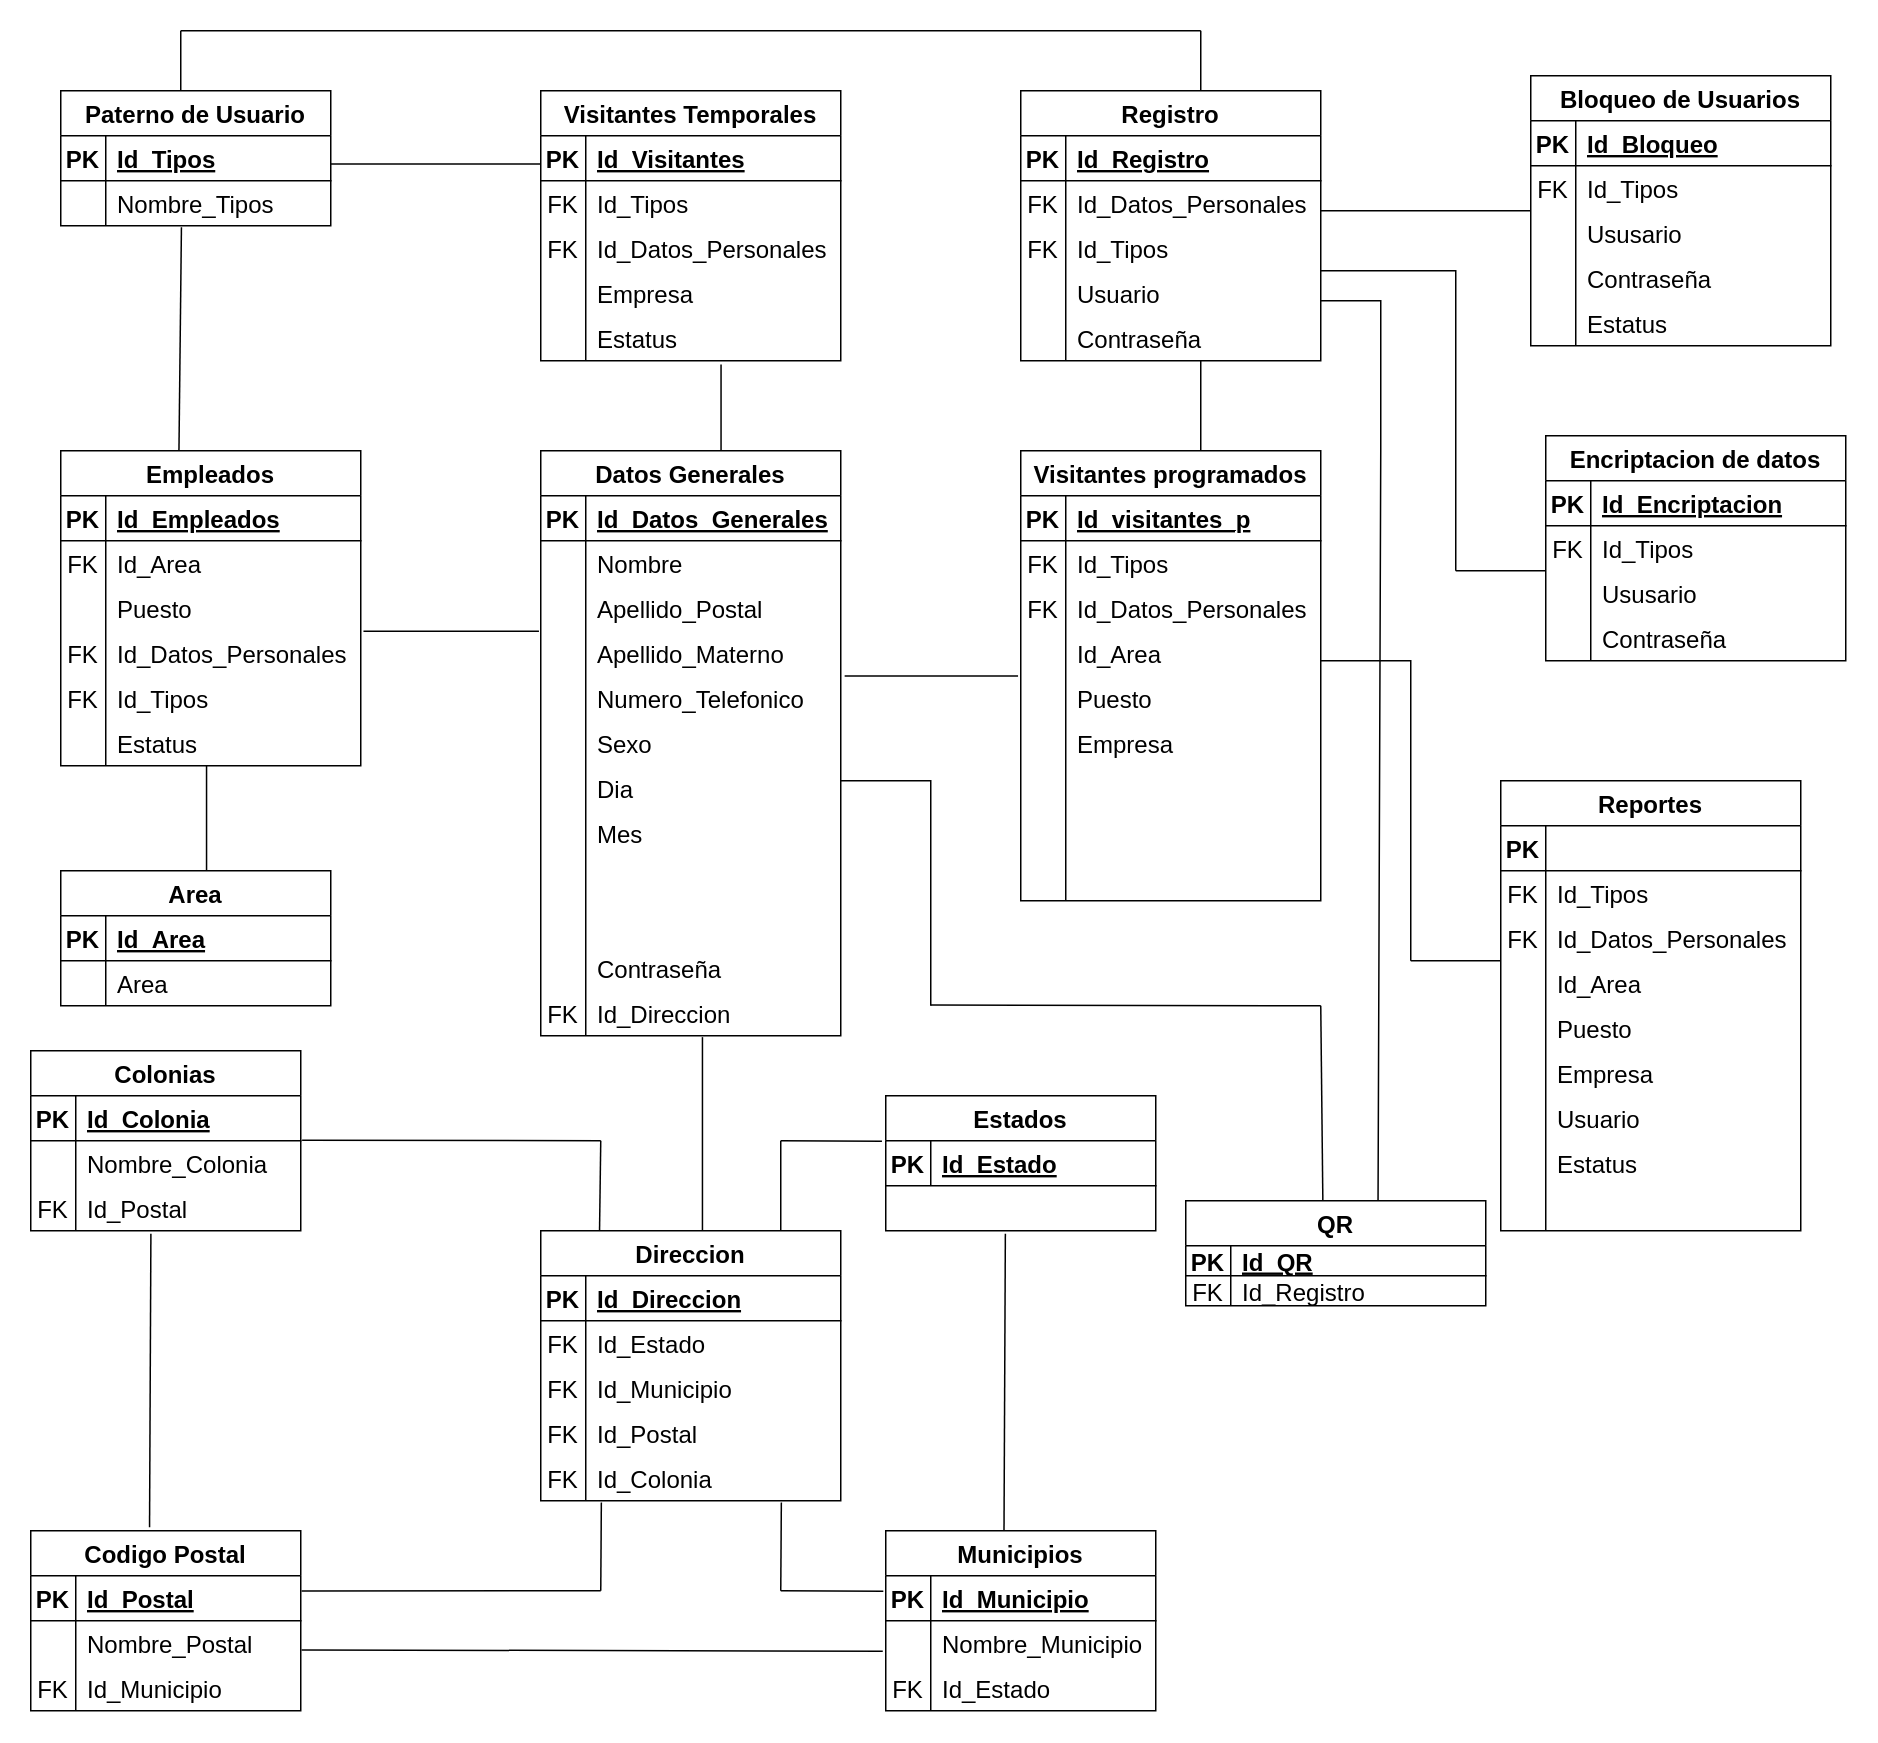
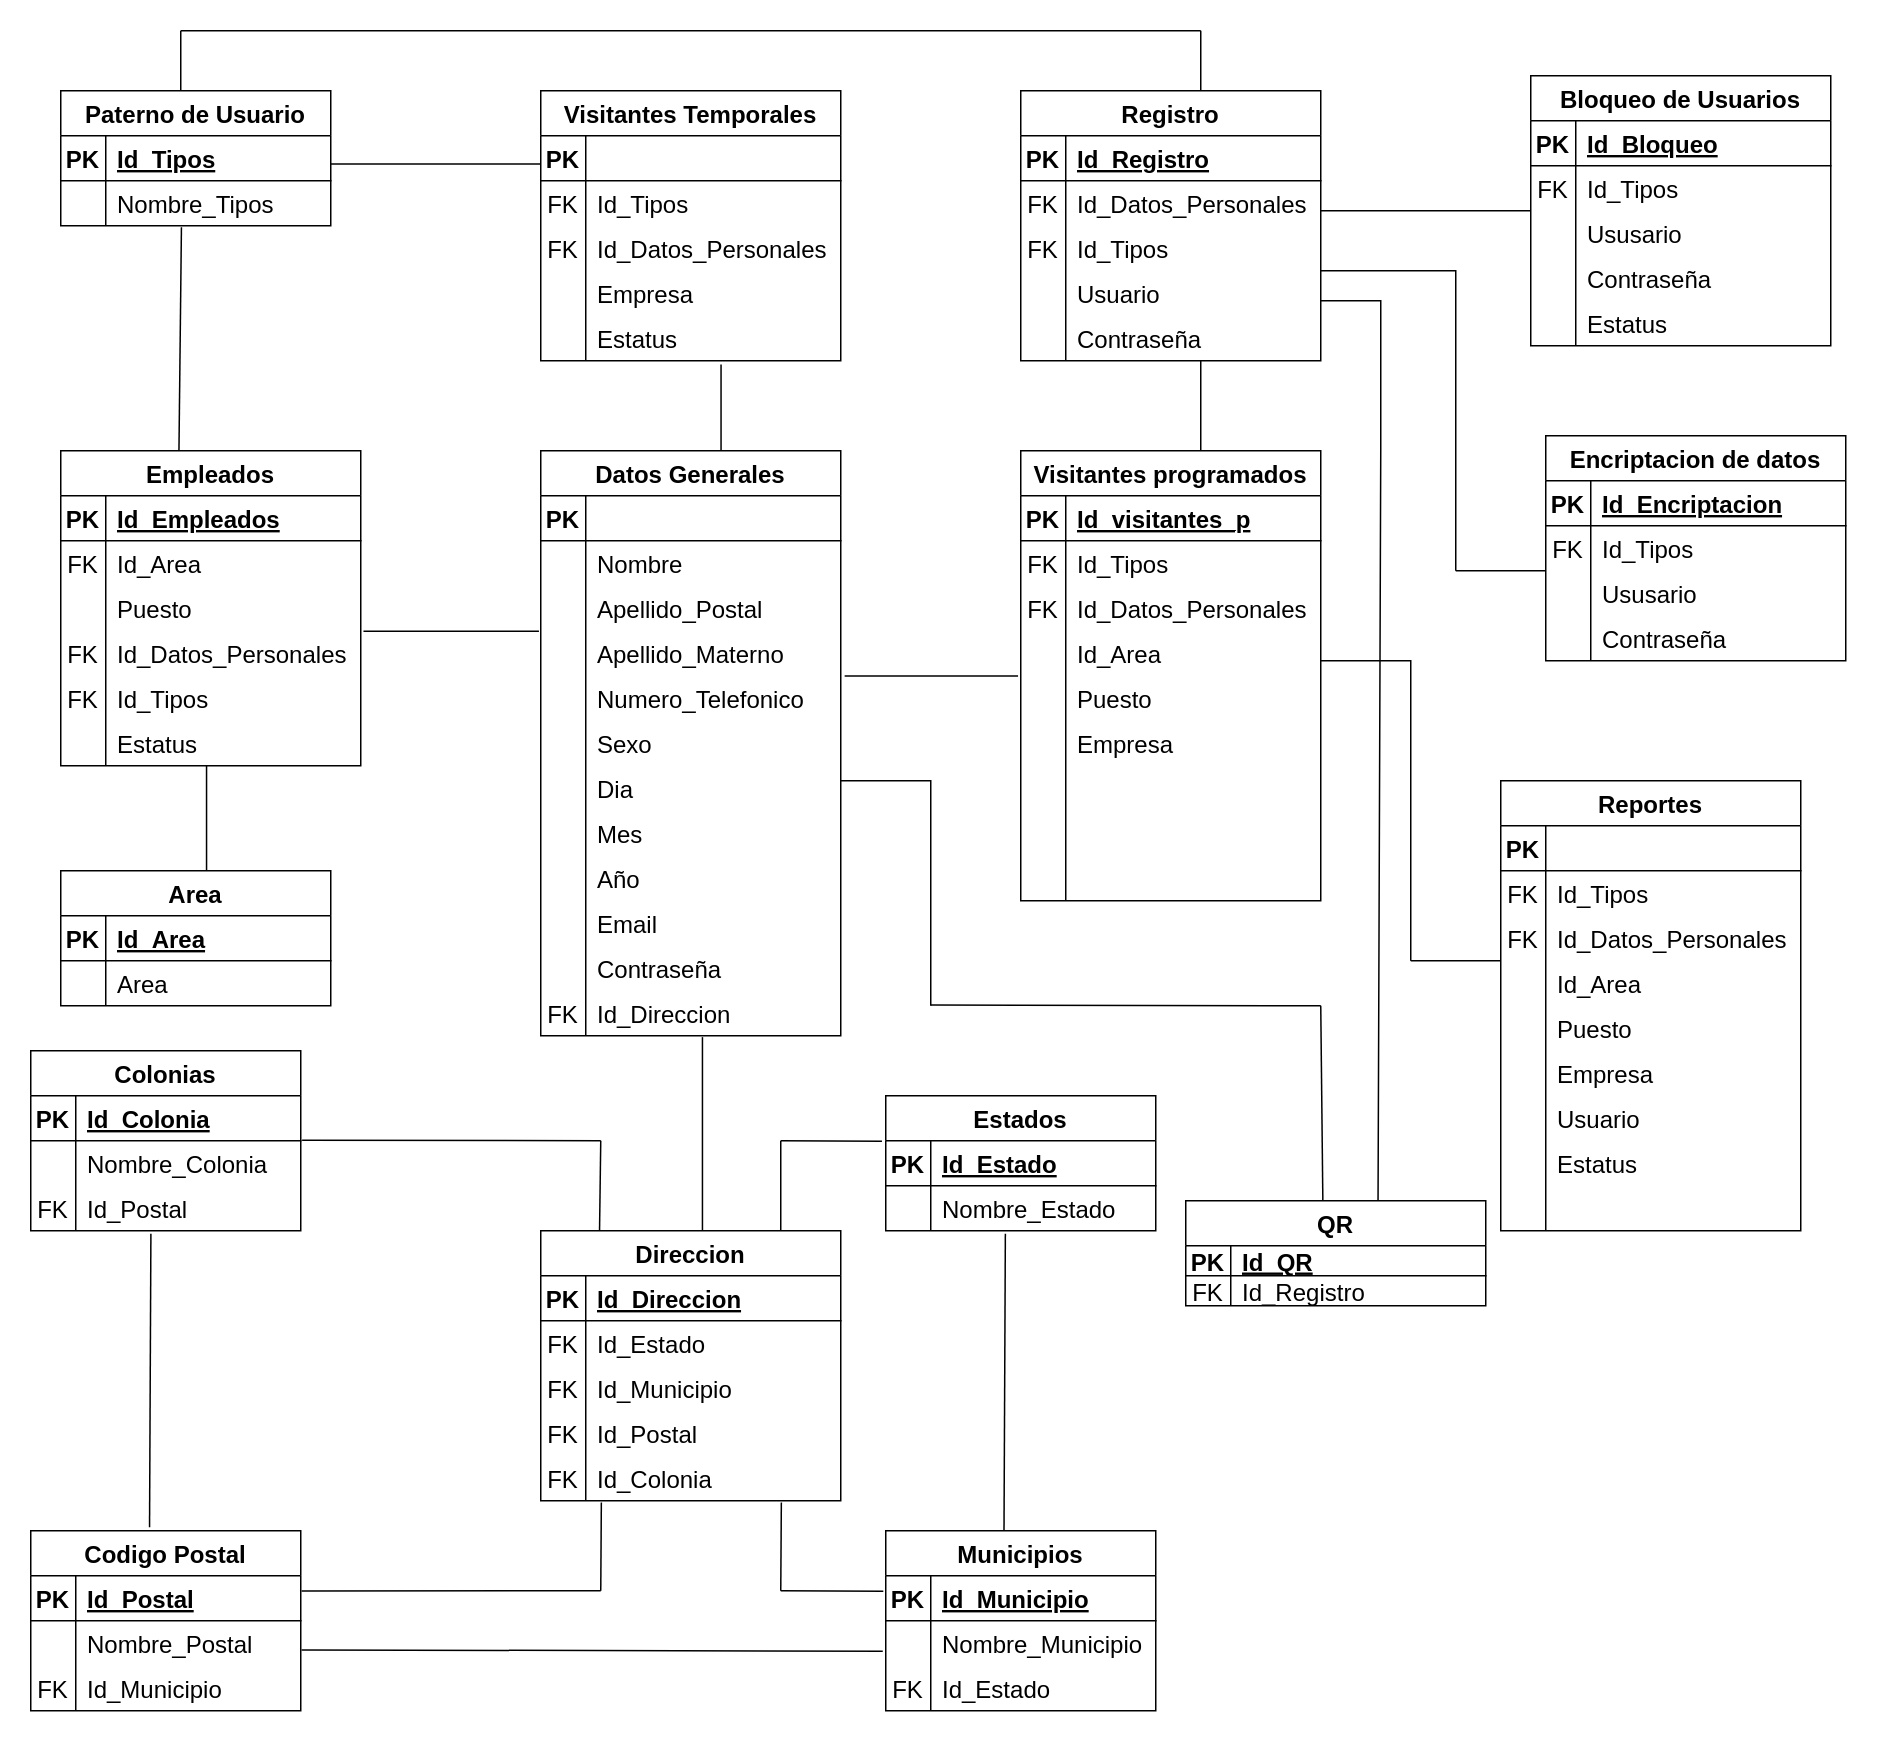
node "Id_Visitantes": removed
node "Id_Datos_Generales": removed
node "Año": added
node "Email": added
node "Nombre_Estado": added
